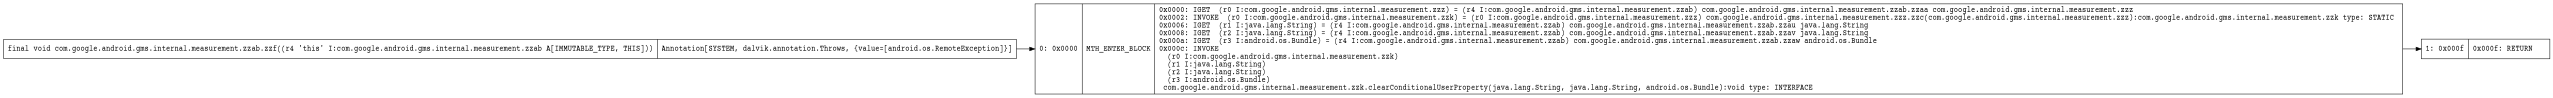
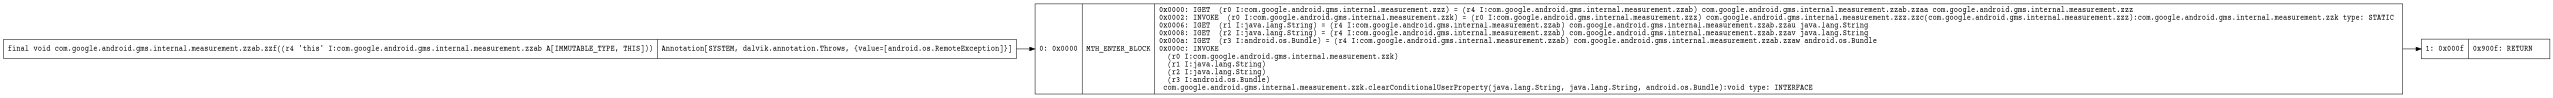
node "1: 0x000f": text "0x000f: RETURN" -> "0x900f: RETURN"
